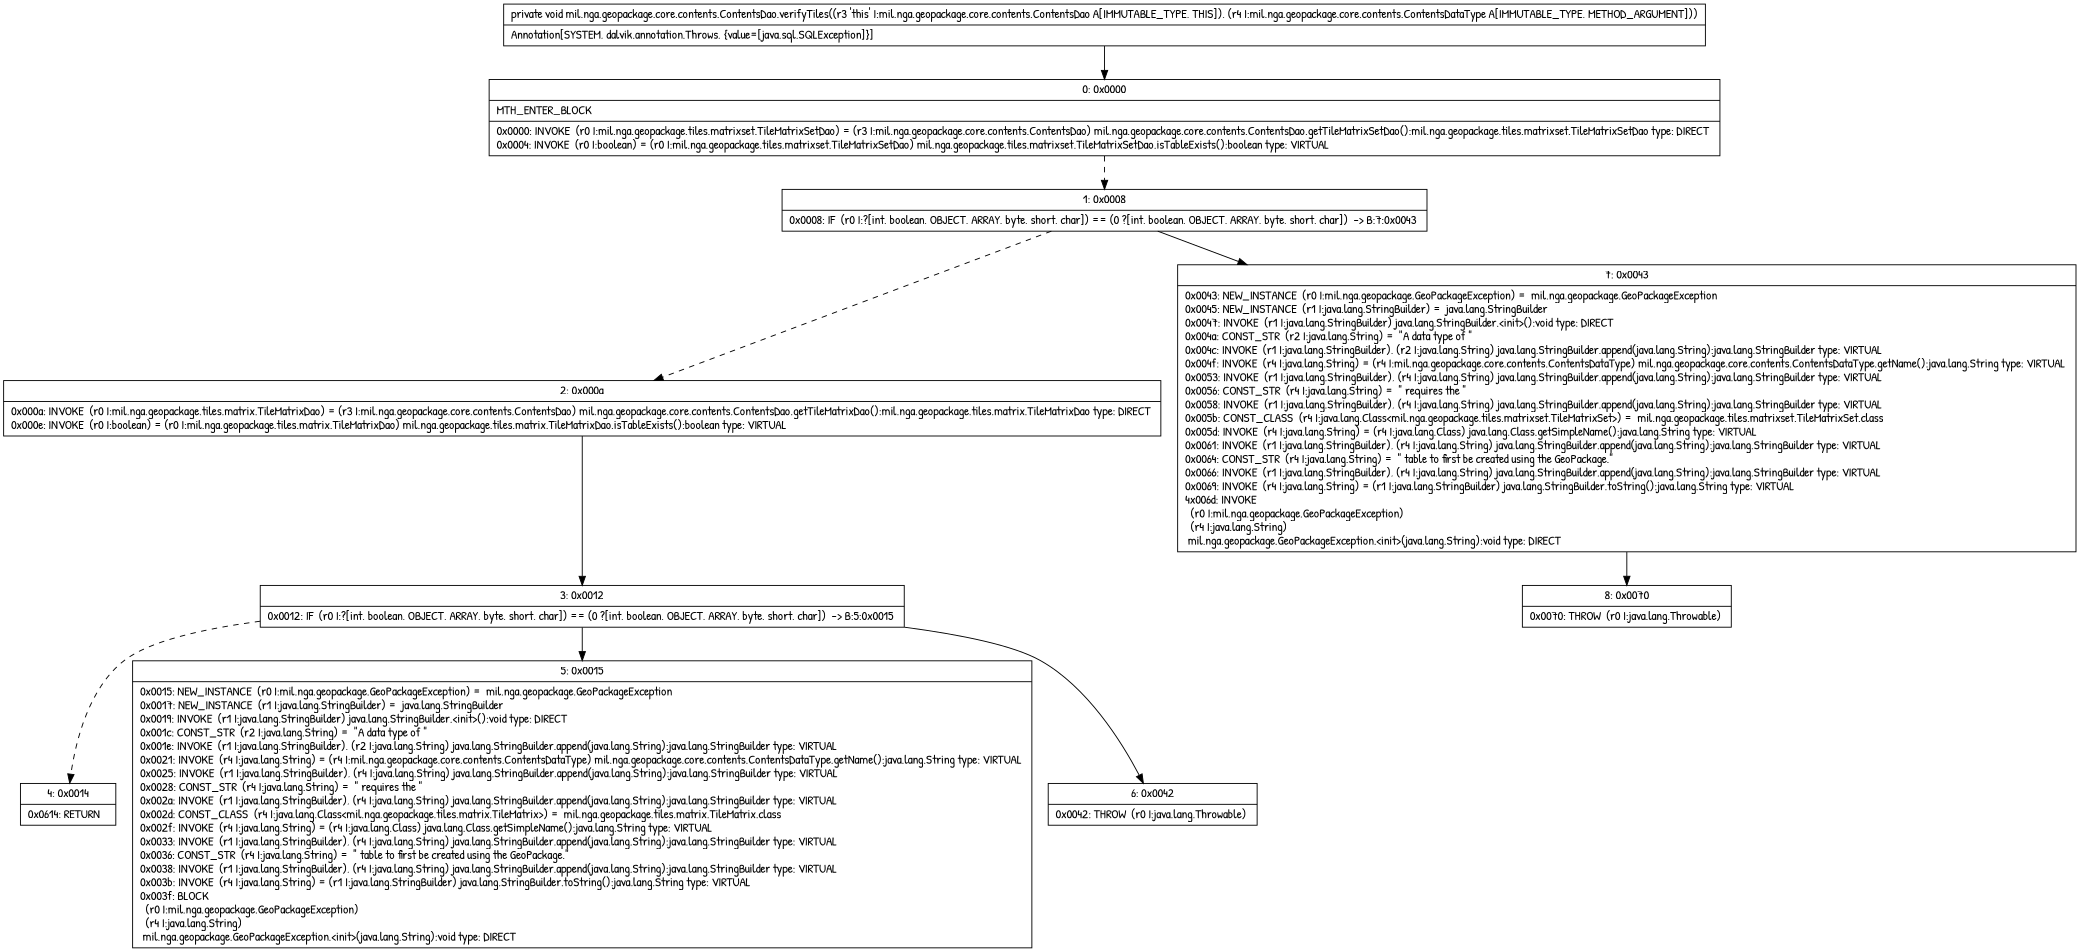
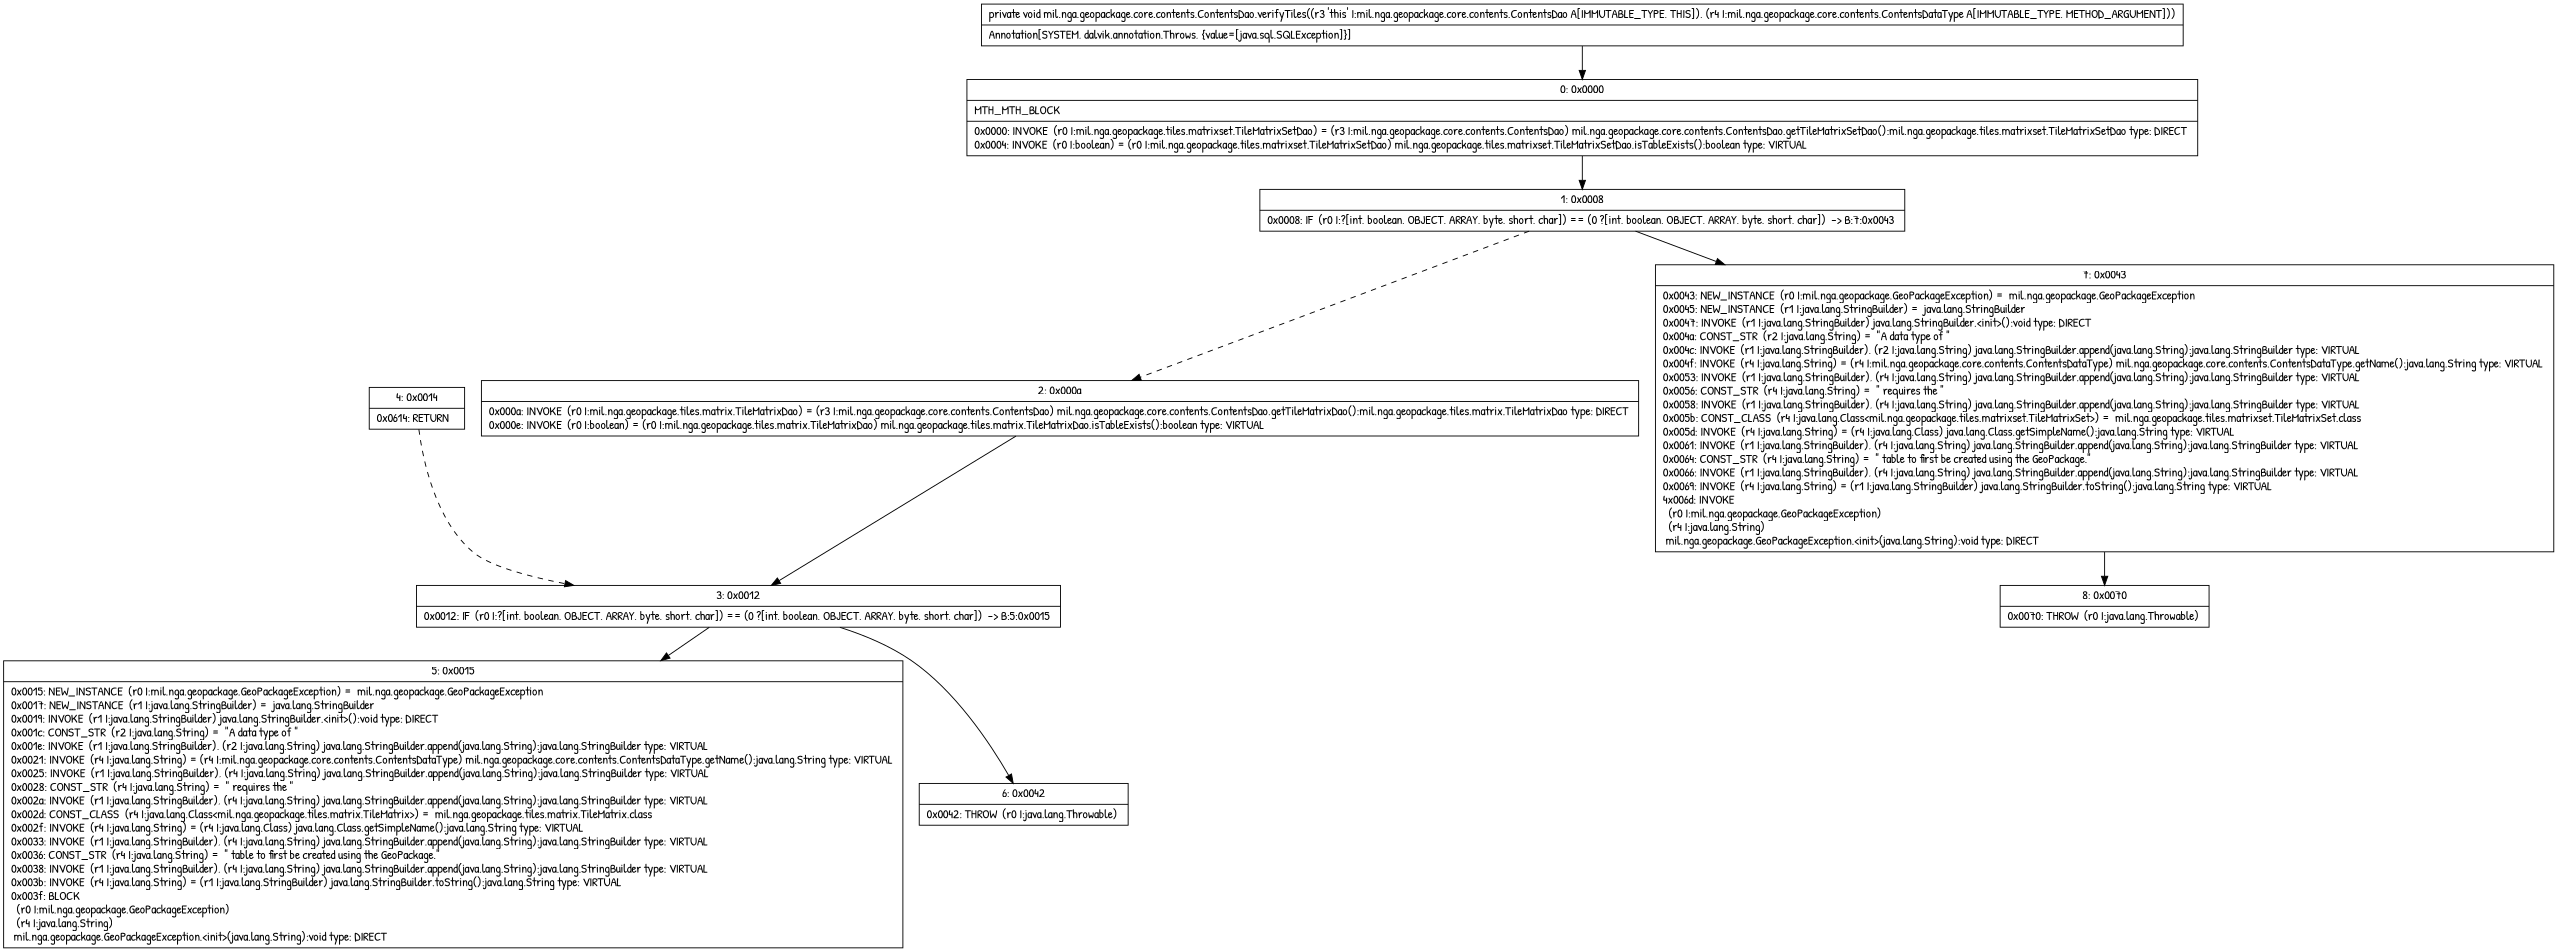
node "0: 0x0000": text "MTH_ENTER_BLOCK" -> "MTH_MTH_BLOCK"
edge "0: 0x0000" -> "1: 0x0008": style dashed -> solid
edge "3: 0x0012" -> "4: 0x0014": reversed
